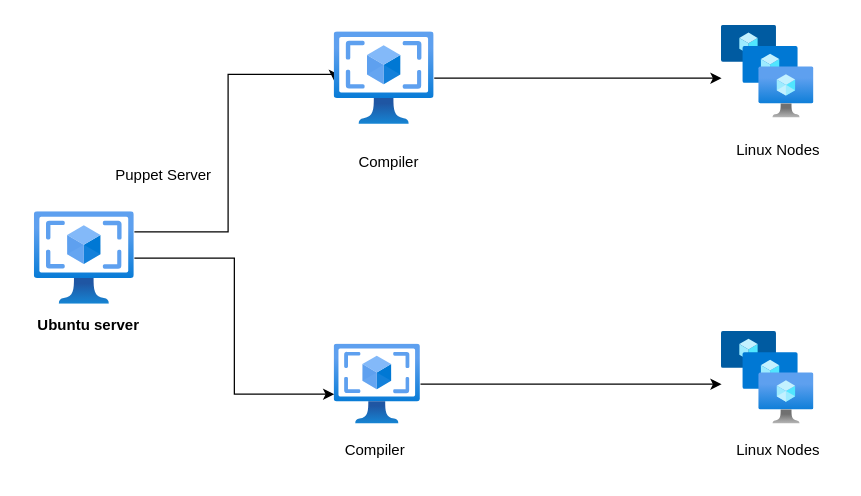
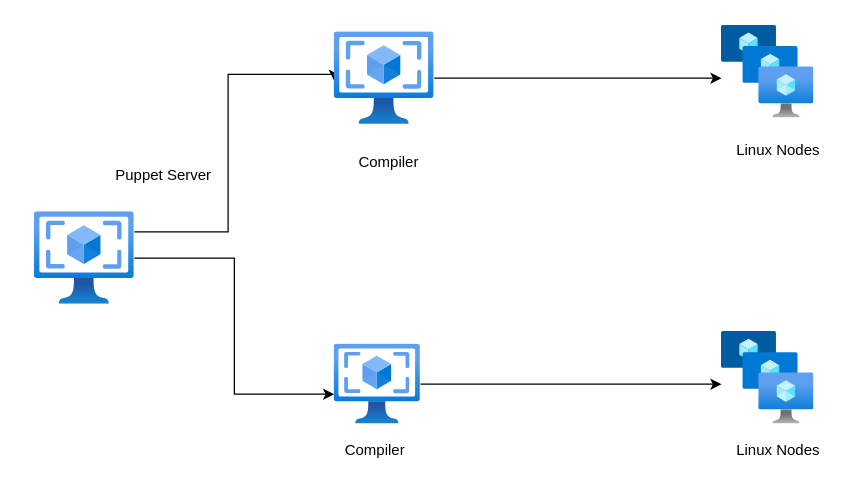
node "Ubuntu server": removed
